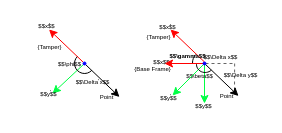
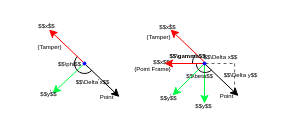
node "{Base Frame}": label "{Base Frame}" -> "{Point Frame}"
